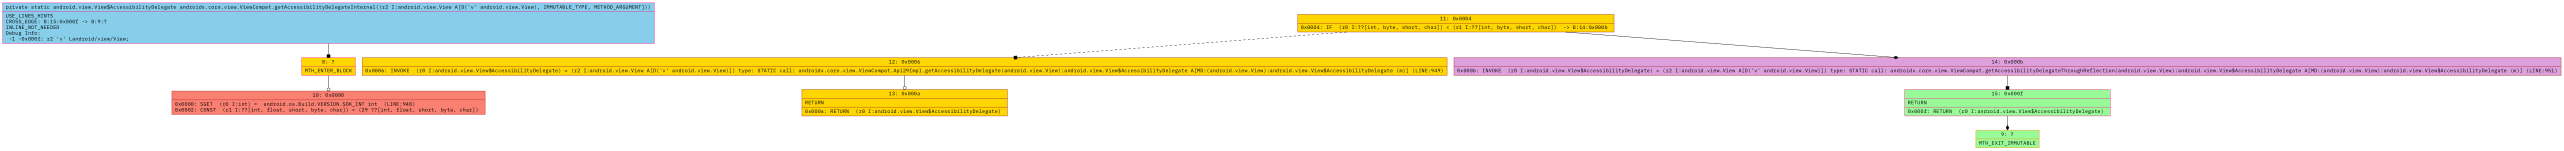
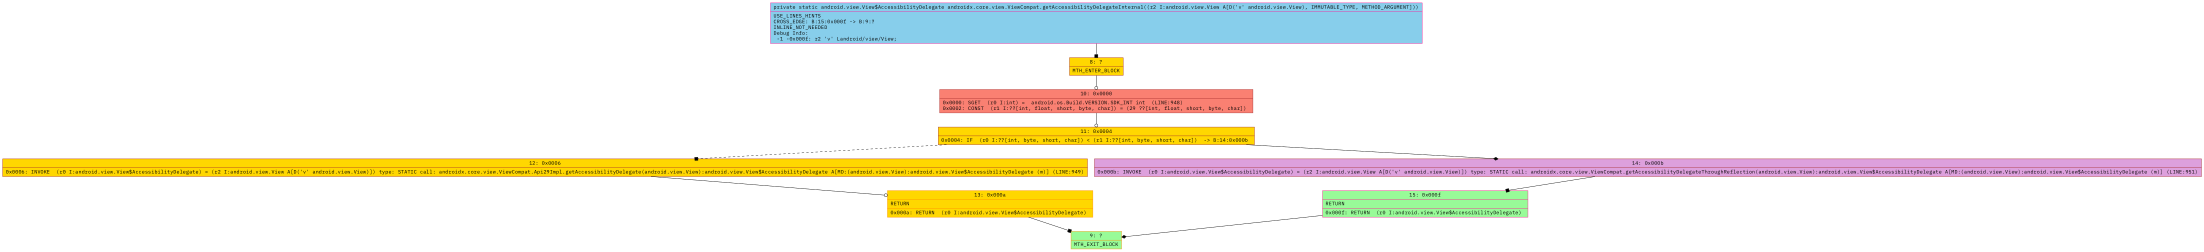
node "8: ?": color deeppink -> brown
node "13: 0x000a": color brown -> darkorange
edge "10: 0x0000" -> "11: 0x0004": added
node "9: ?": text "MTH_EXIT_IMMUTABLE" -> "MTH_EXIT_BLOCK"
edge "13: 0x000a" -> "9: ?": added
